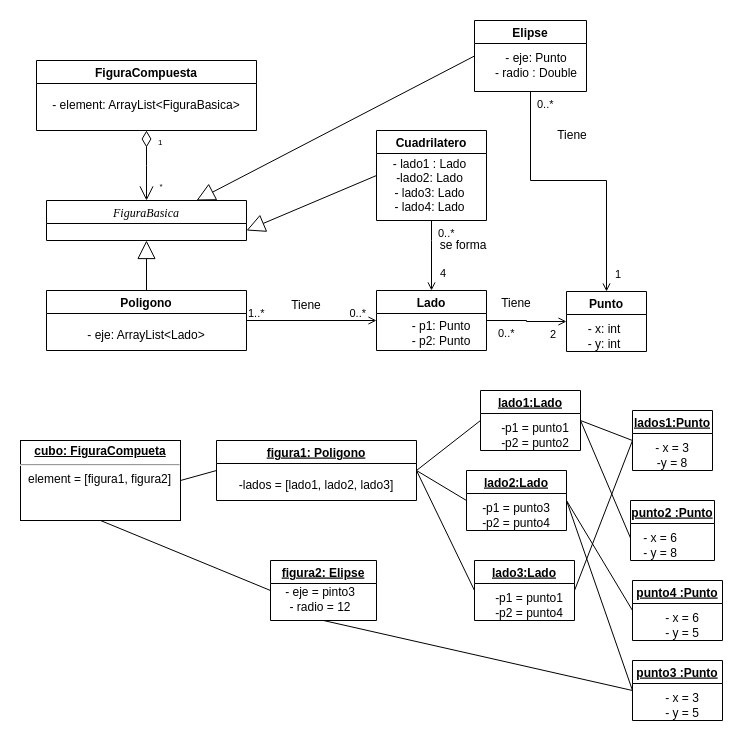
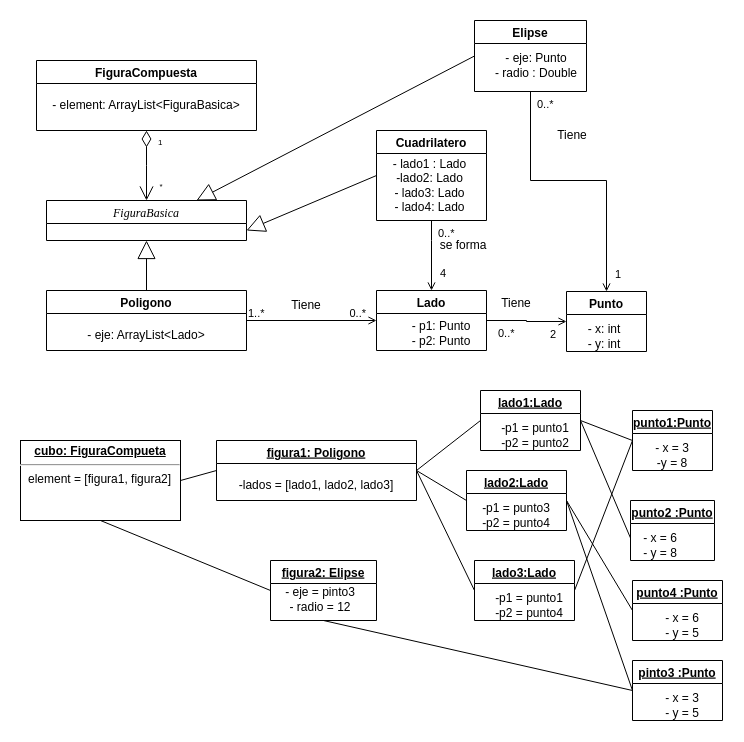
node "lados1:Punto": label "lados1:Punto" -> "punto1:Punto"
node "punto3 :Punto": label "punto3 :Punto" -> "pinto3 :Punto"
